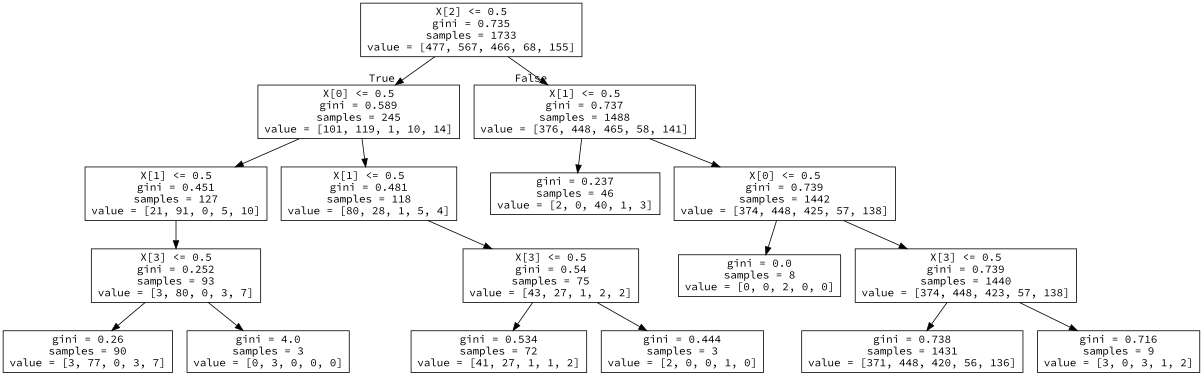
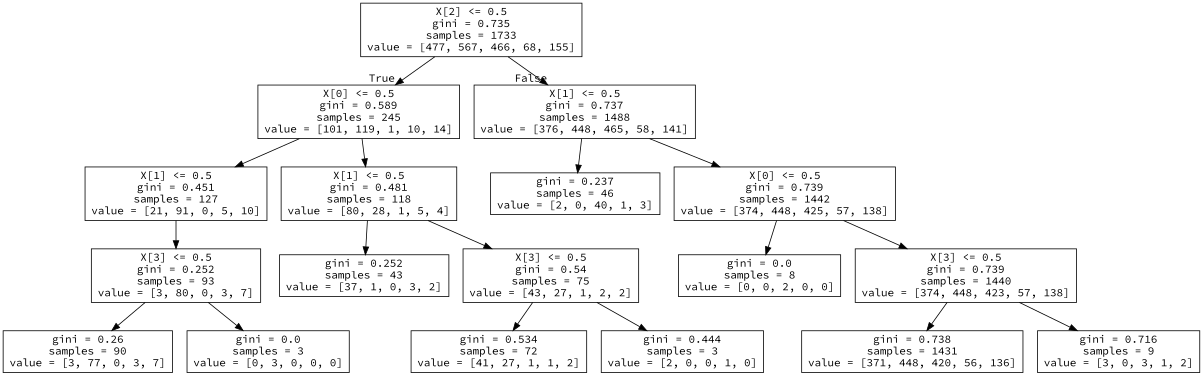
node "gini = 0.252 samples = 43 value = [37, 1, 0, 3, 2]": added
node "gini = 4.0 samples = 3 value = [0, 3, 0, 0, 0]": label "gini = 4.0 samples = 3 value = [0, 3, 0, 0, 0]" -> "gini = 0.0 samples = 3 value = [0, 3, 0, 0, 0]"
